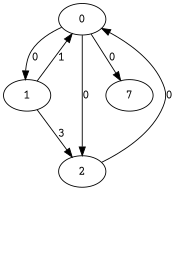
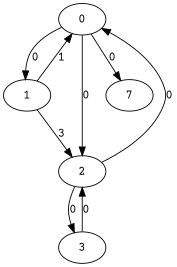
node "3": added
